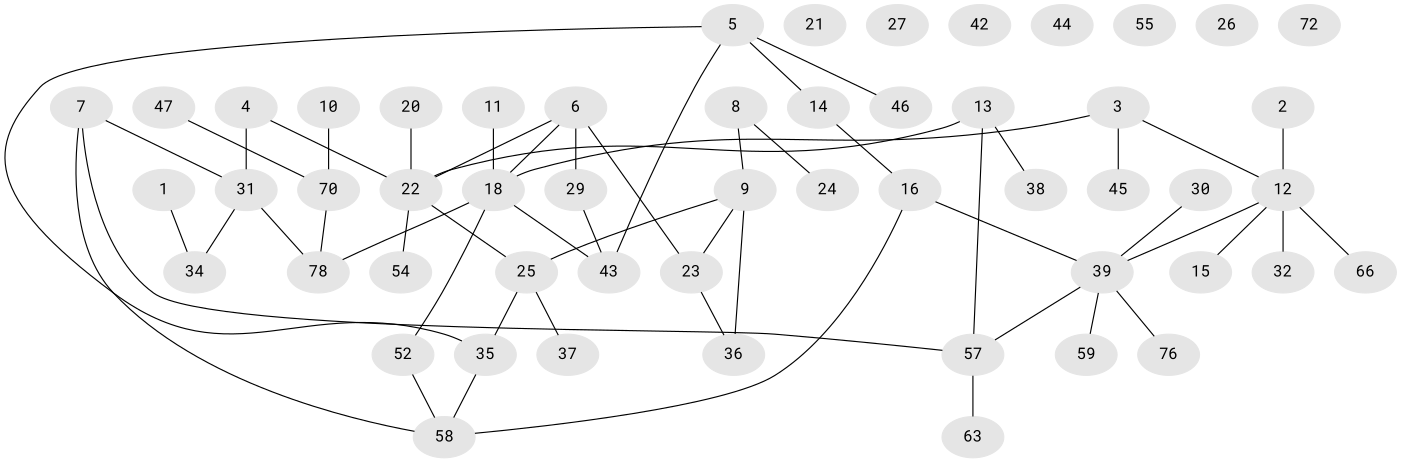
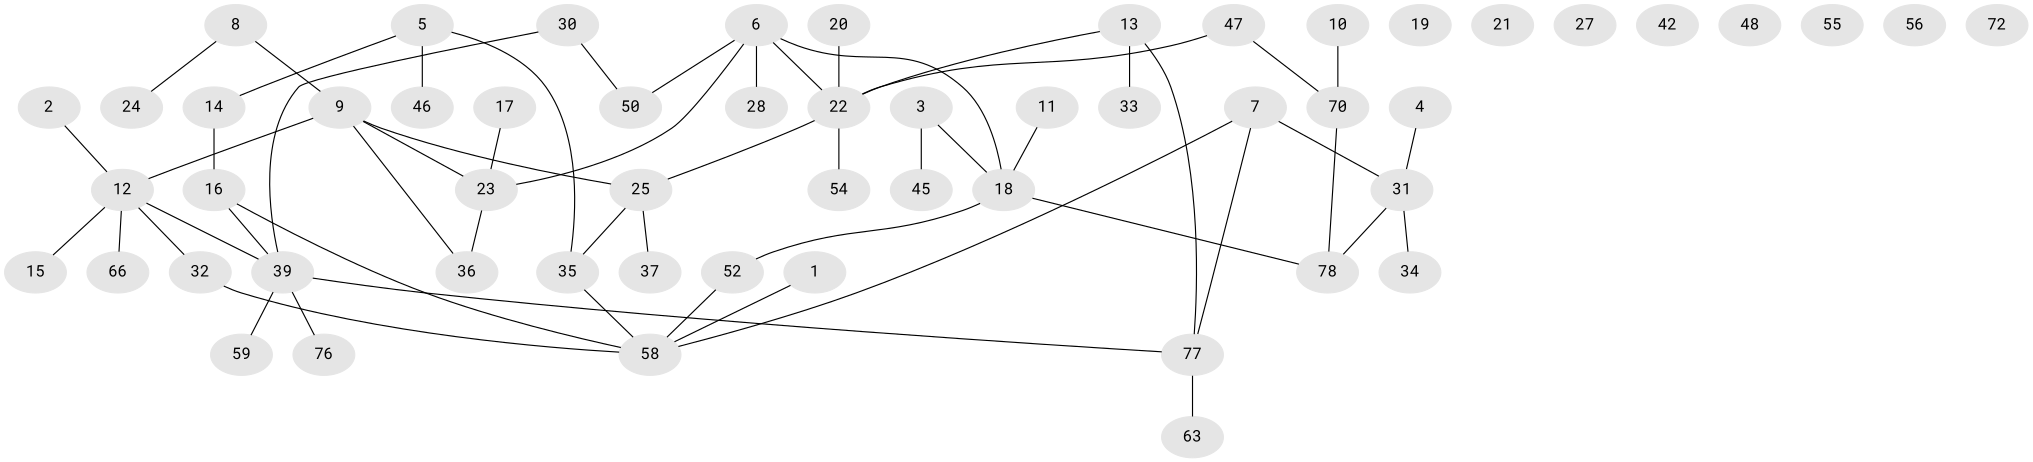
node "44": label "44" -> "48"
node "26": label "26" -> "56"
node "19": added
node "17": added
node "50": added
edge "4" -- "22": now "47" -- "22"
edge "3" -- "12": now "9" -- "12"
node "29": label "29" -> "28"
node "38": label "38" -> "33"
edge "1" -- "34": now "1" -- "58"
node "43": removed
edge "32" -- "58": added
node "57": label "57" -> "77"
